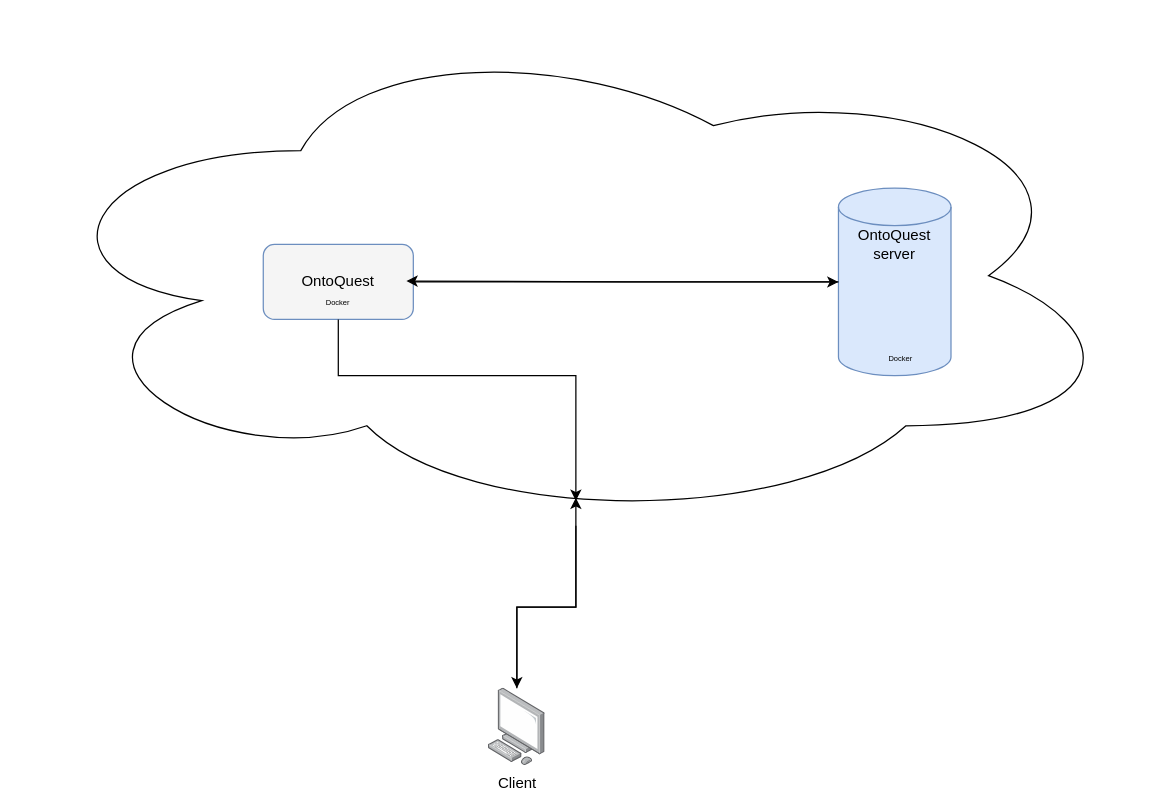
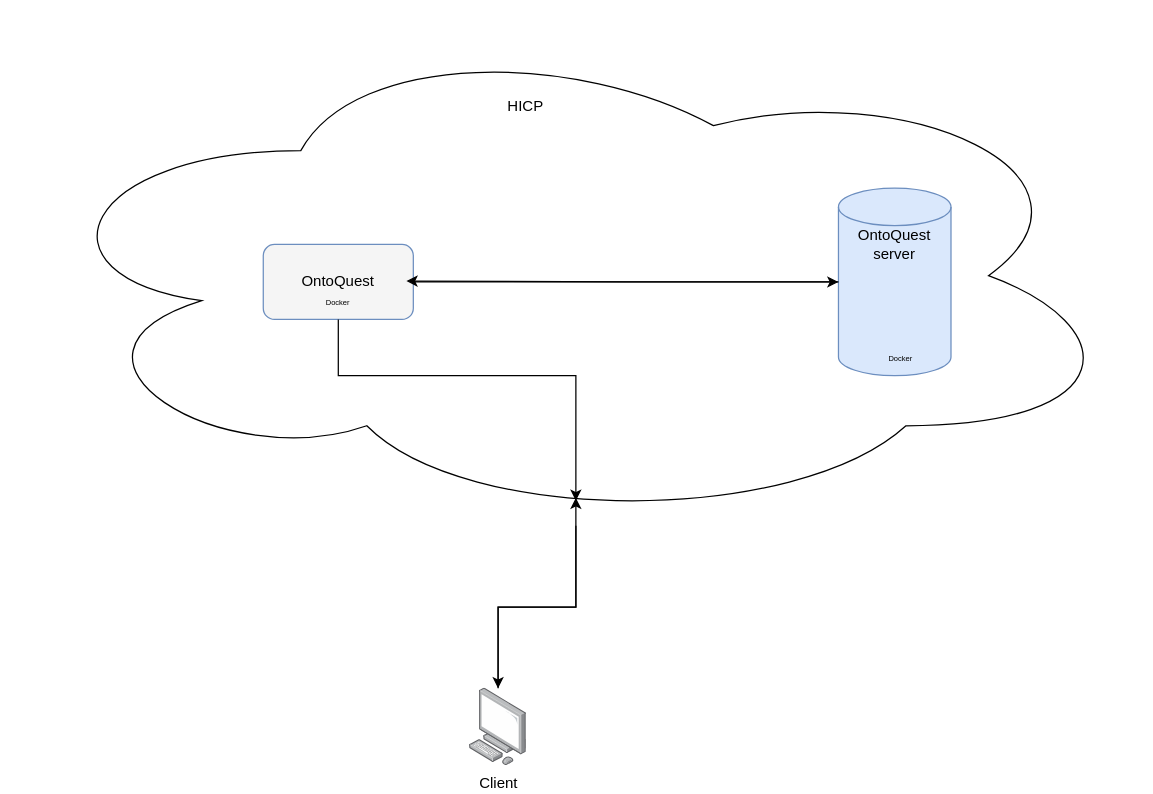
node "HICP": added
node "Client": moved (517, 727) -> (498, 727)
